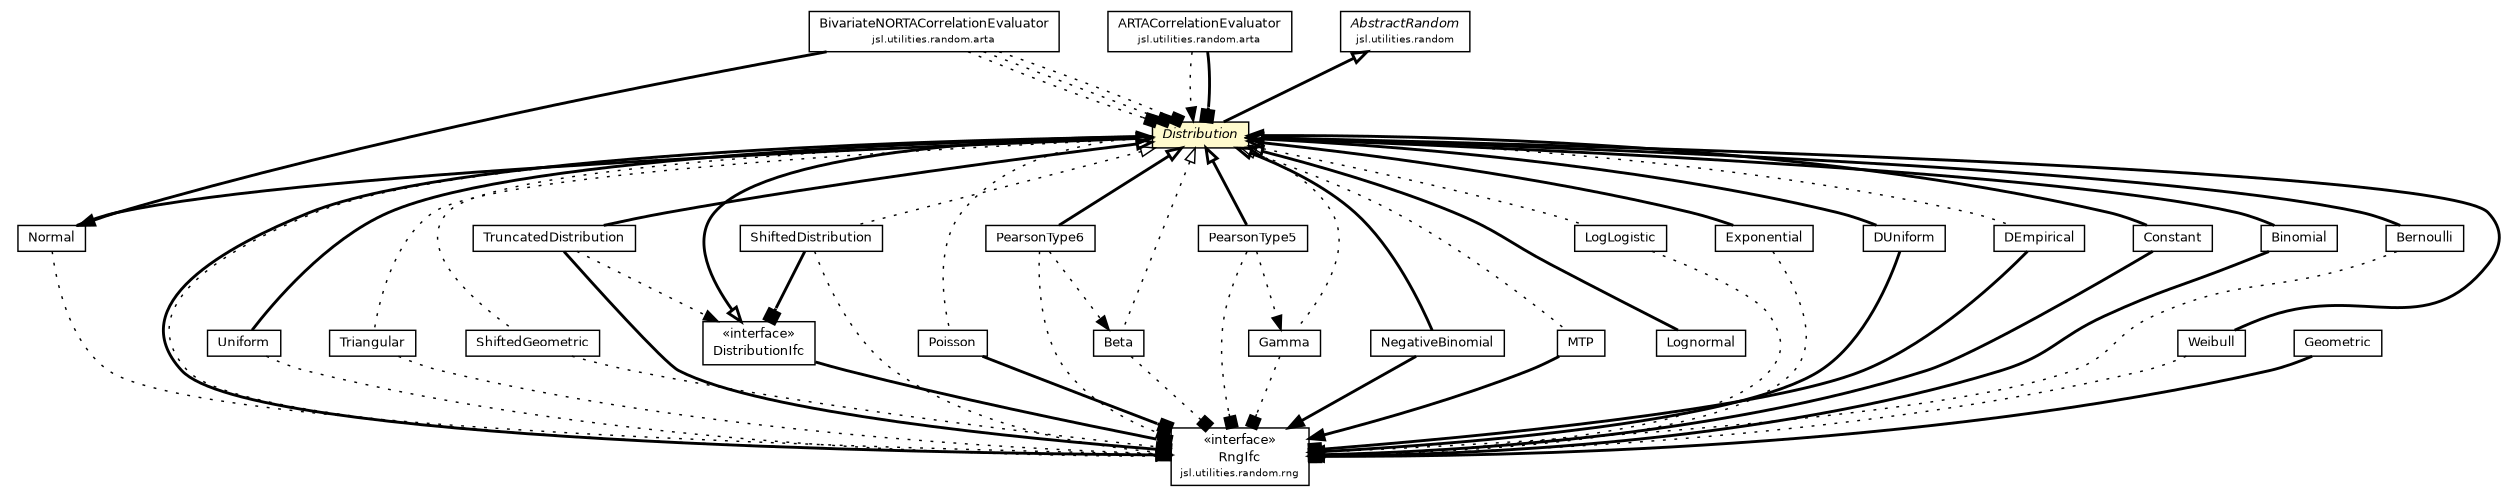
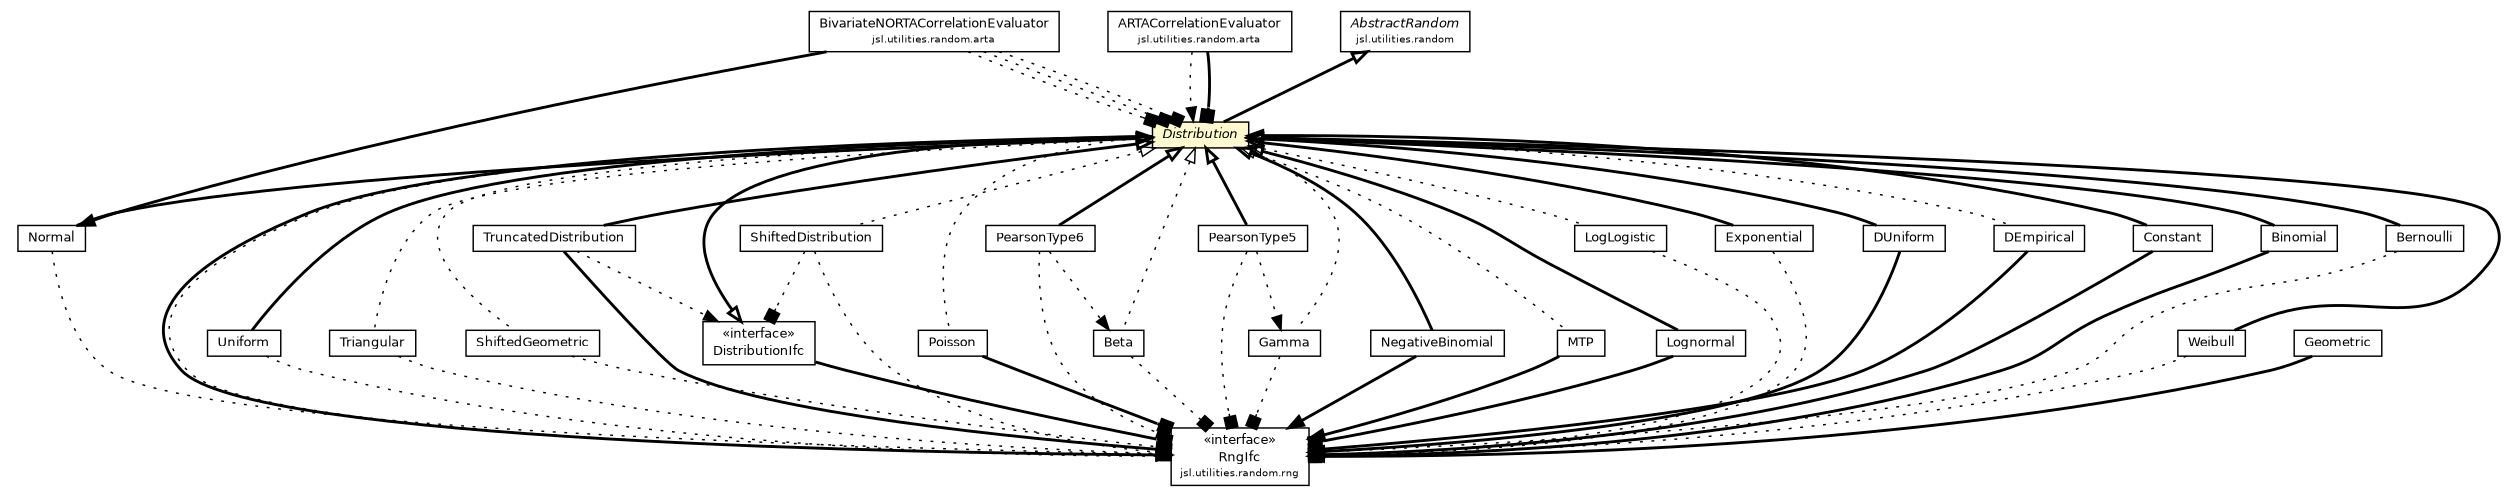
edge "ShiftedDistribution" -> "DistributionIfc": style bold -> dotted
edge "Lognormal" -> "RngIfc": added
